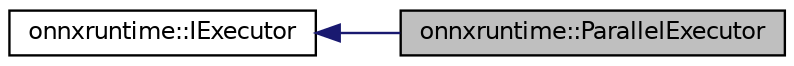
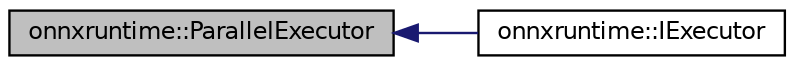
edge "onnxruntime::ParallelExecutor" -> "onnxruntime::IExecutor": reversed
